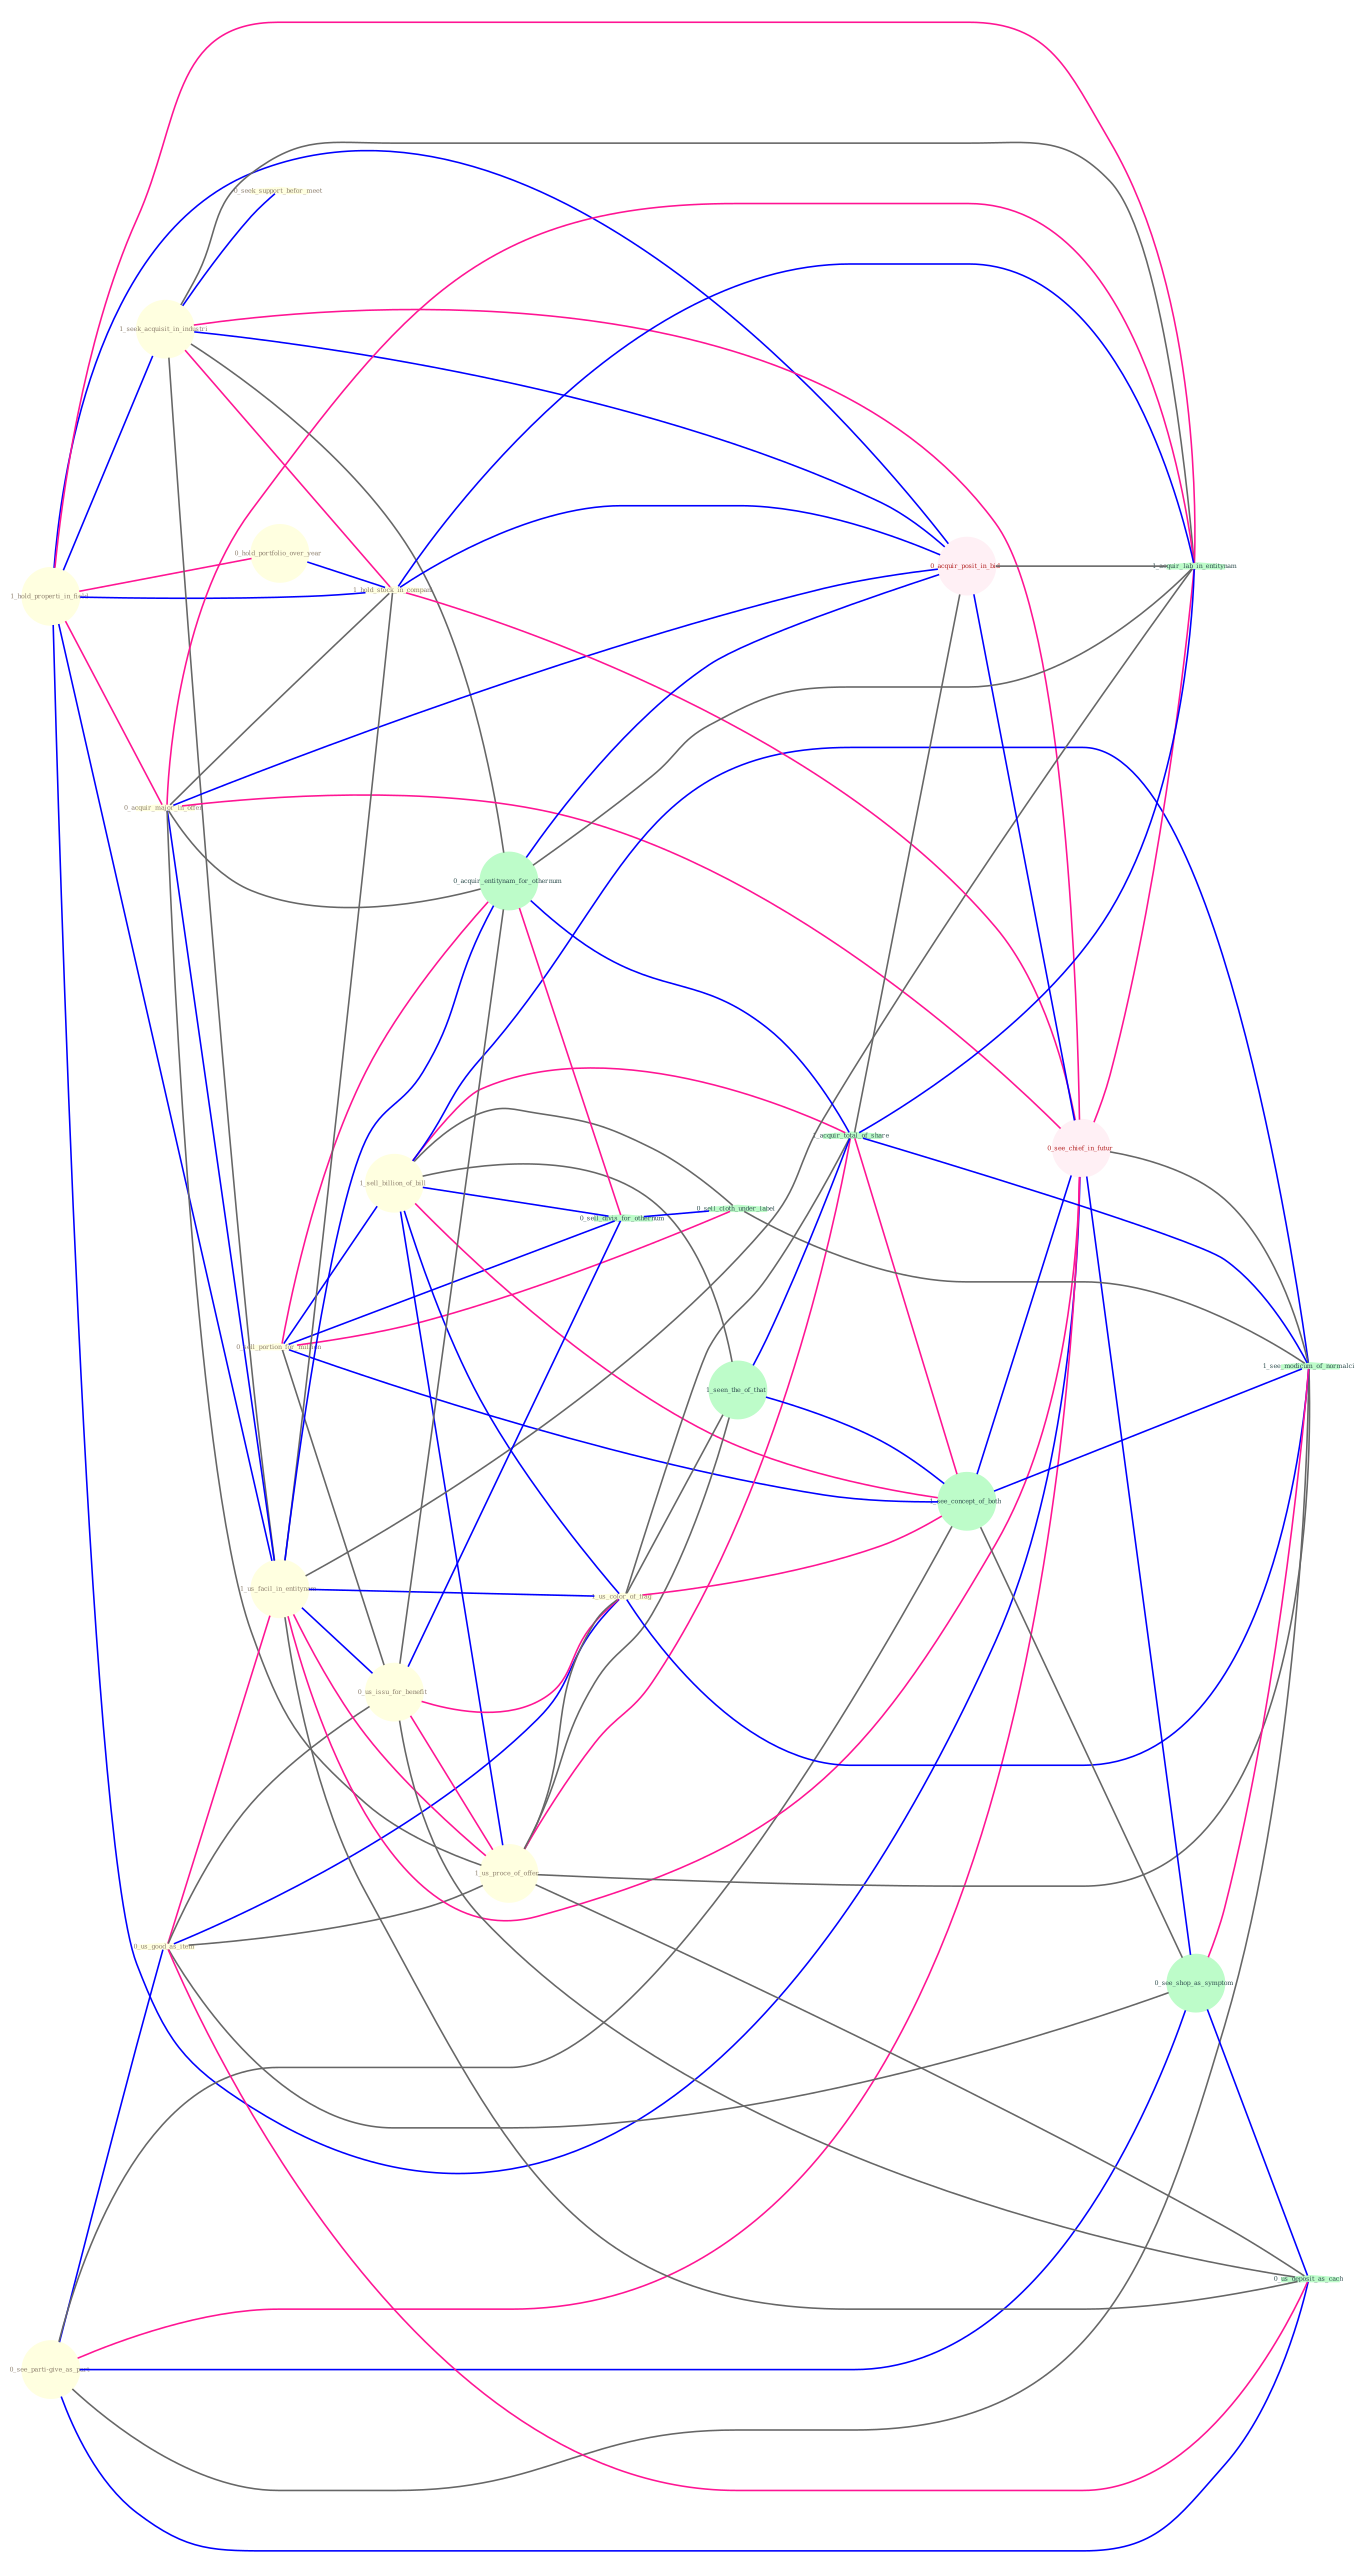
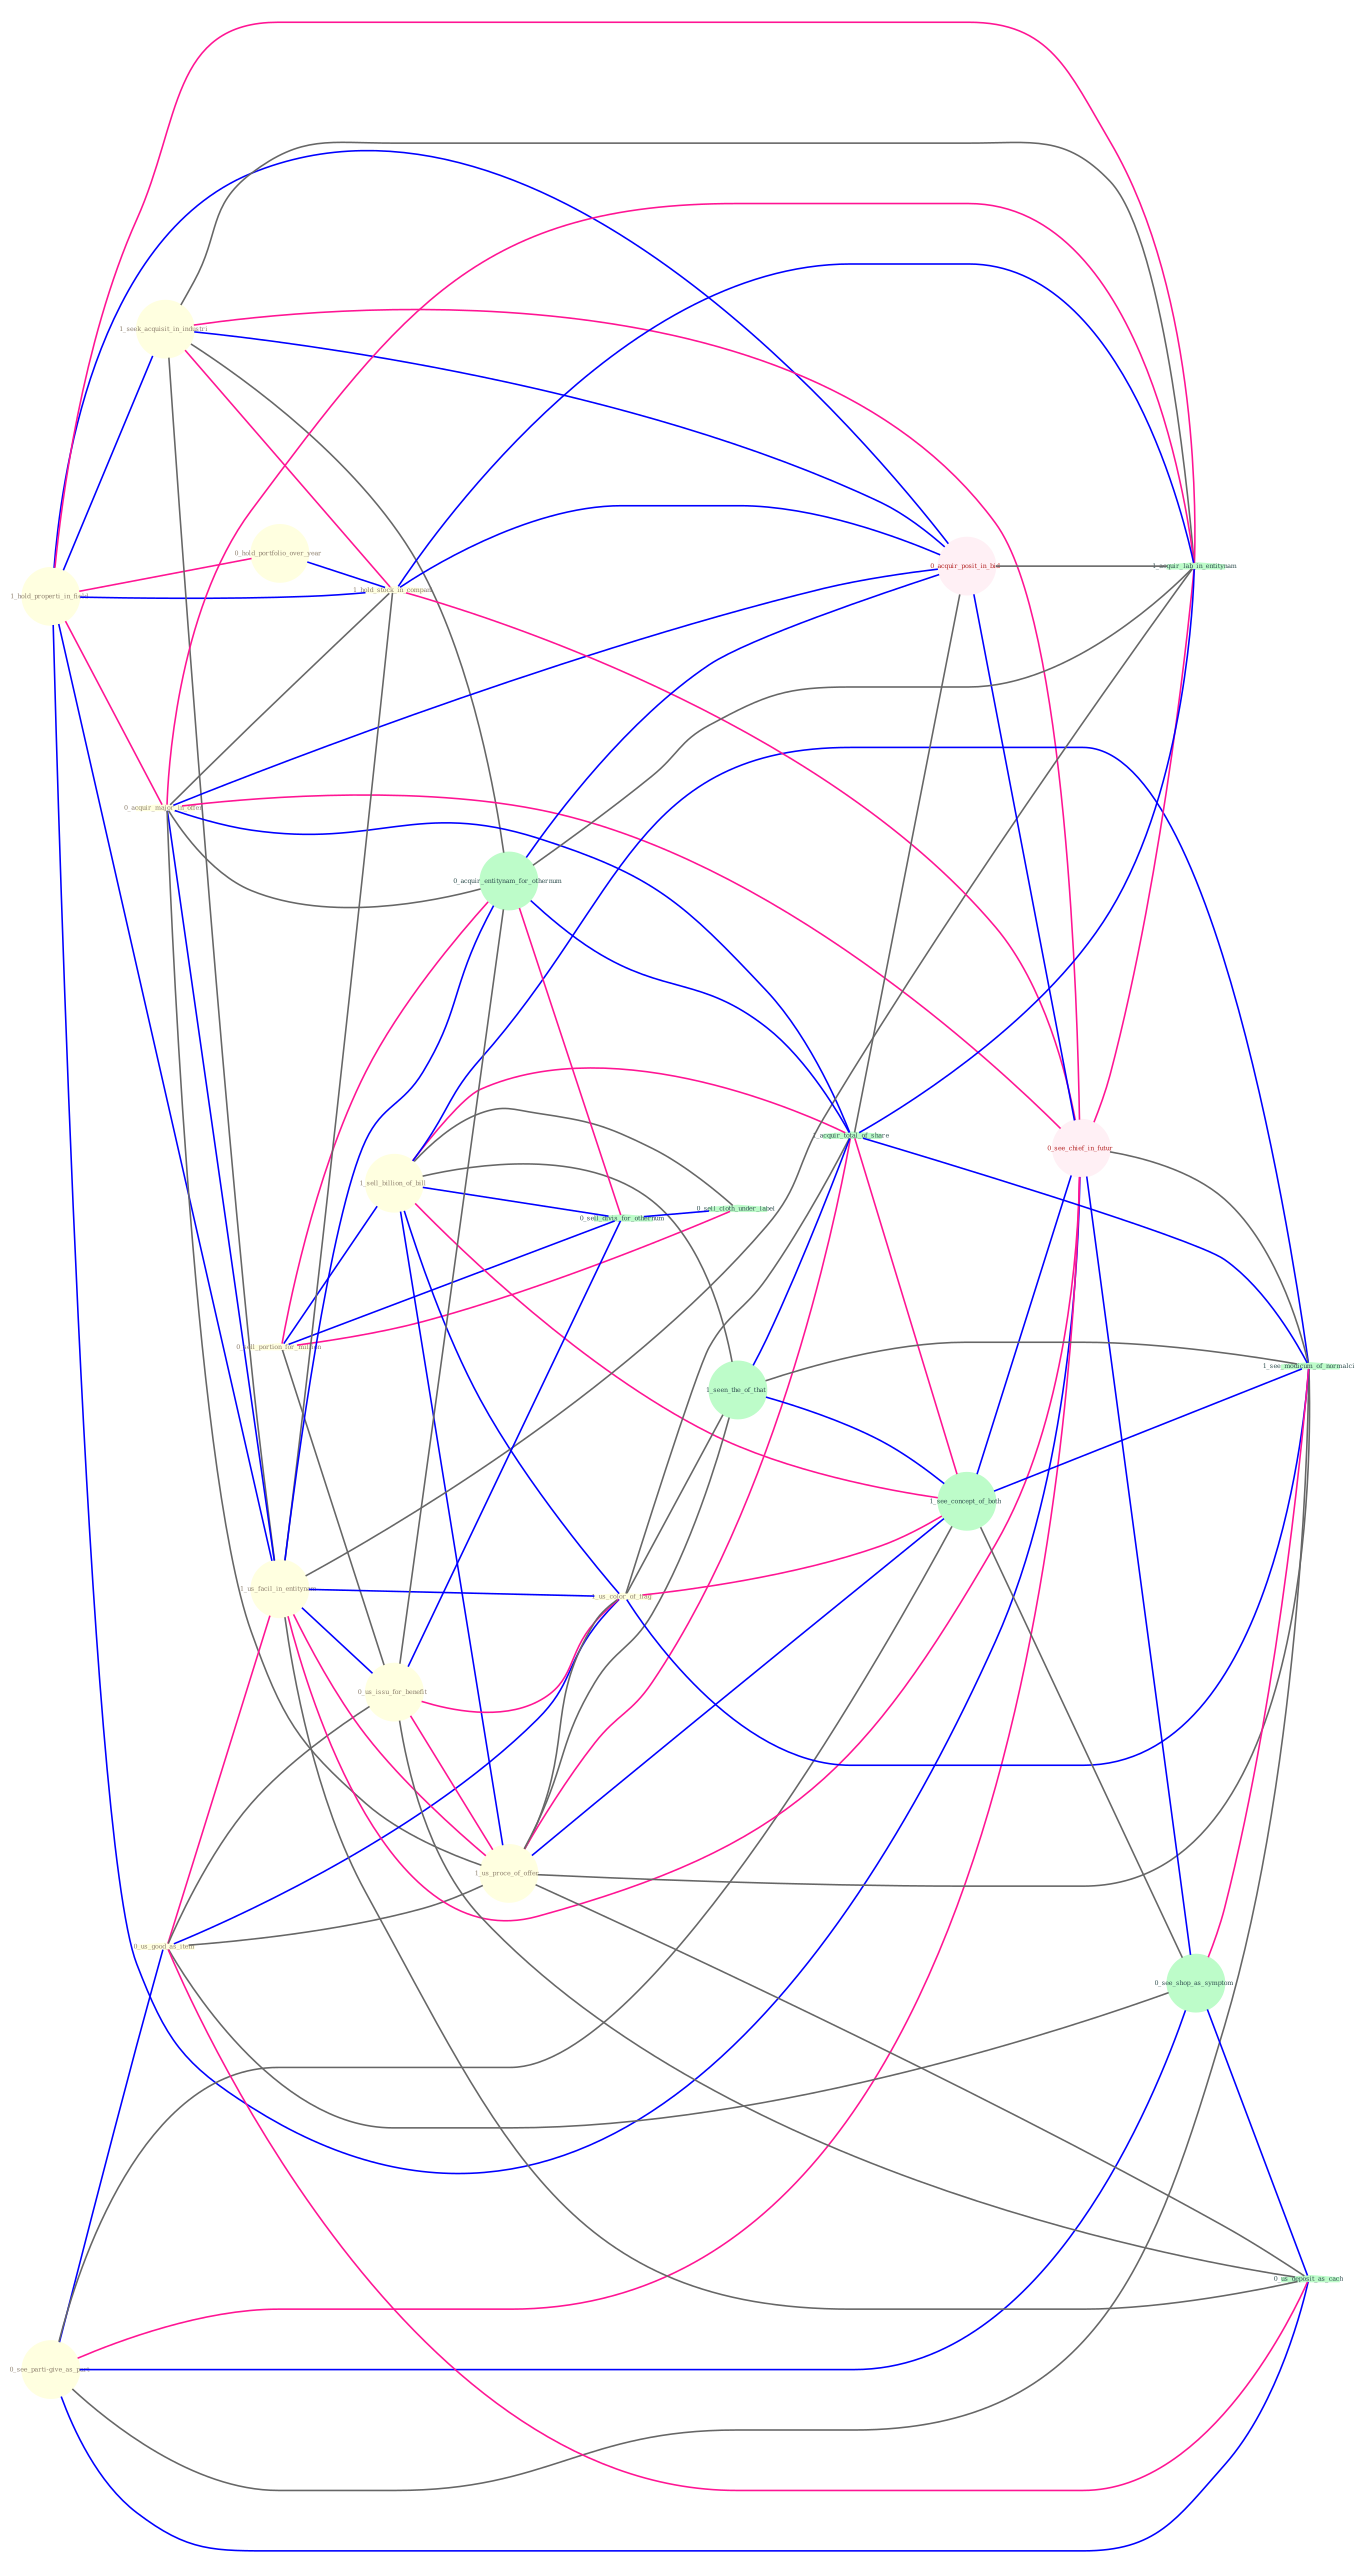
node "0_seek_support_befor_meet": removed
edge "0_acquir_major_in_offer" -- "1_acquir_total_of_share": added
edge "0_sell_cloth_under_label" -- "1_see_modicum_of_normalci": now "1_seen_the_of_that" -- "1_see_modicum_of_normalci"
edge "0_sell_portion_for_million" -- "1_see_concept_of_both": now "1_us_proce_of_offer" -- "1_see_concept_of_both"
